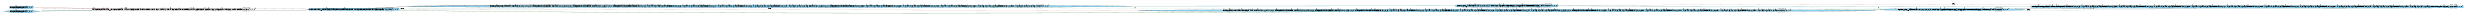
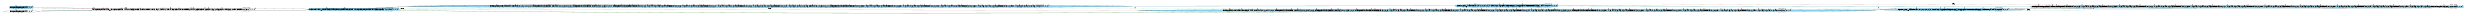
node "testTopNCachingEmptyResults['1', '0', '0']": fillcolor skyblue -> white
